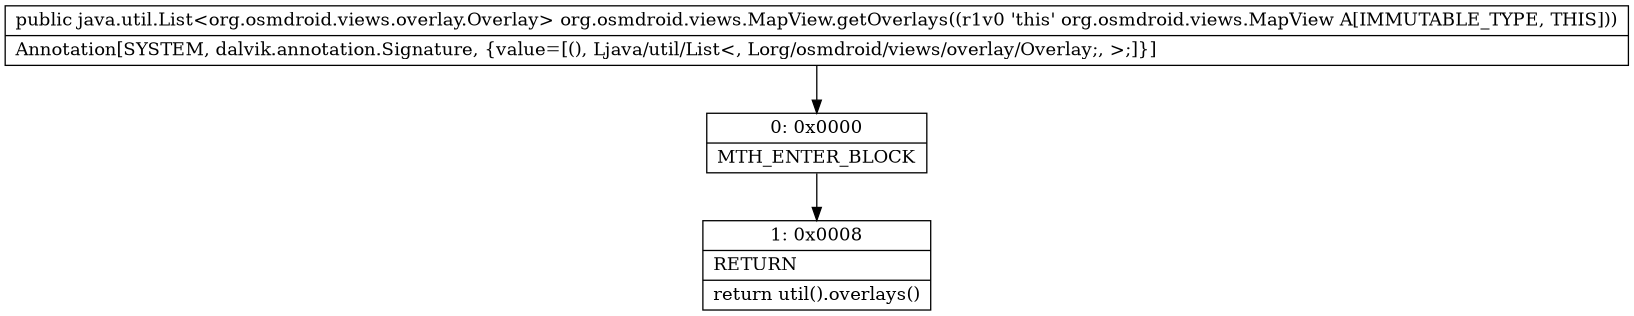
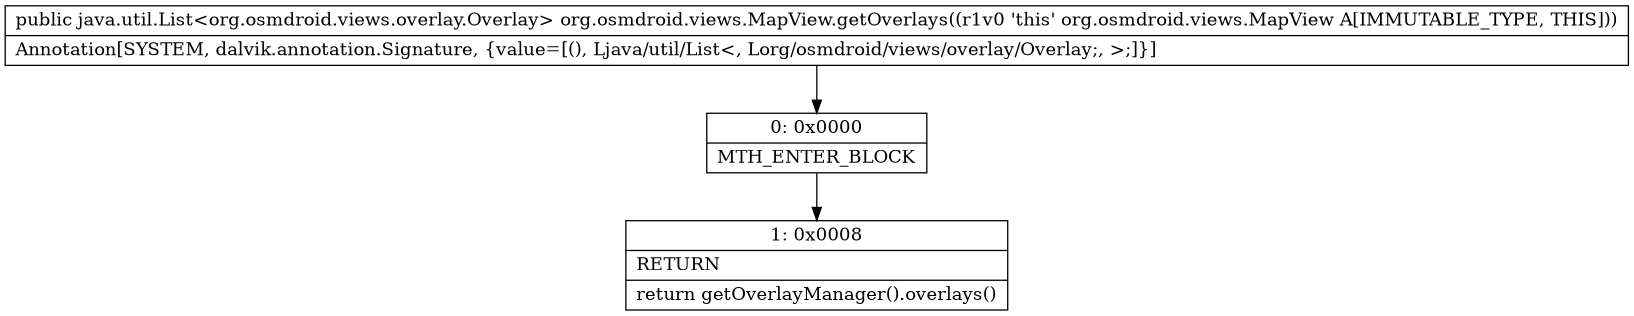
node "1: 0x0008": text "return util().overlays()" -> "return getOverlayManager().overlays()"
